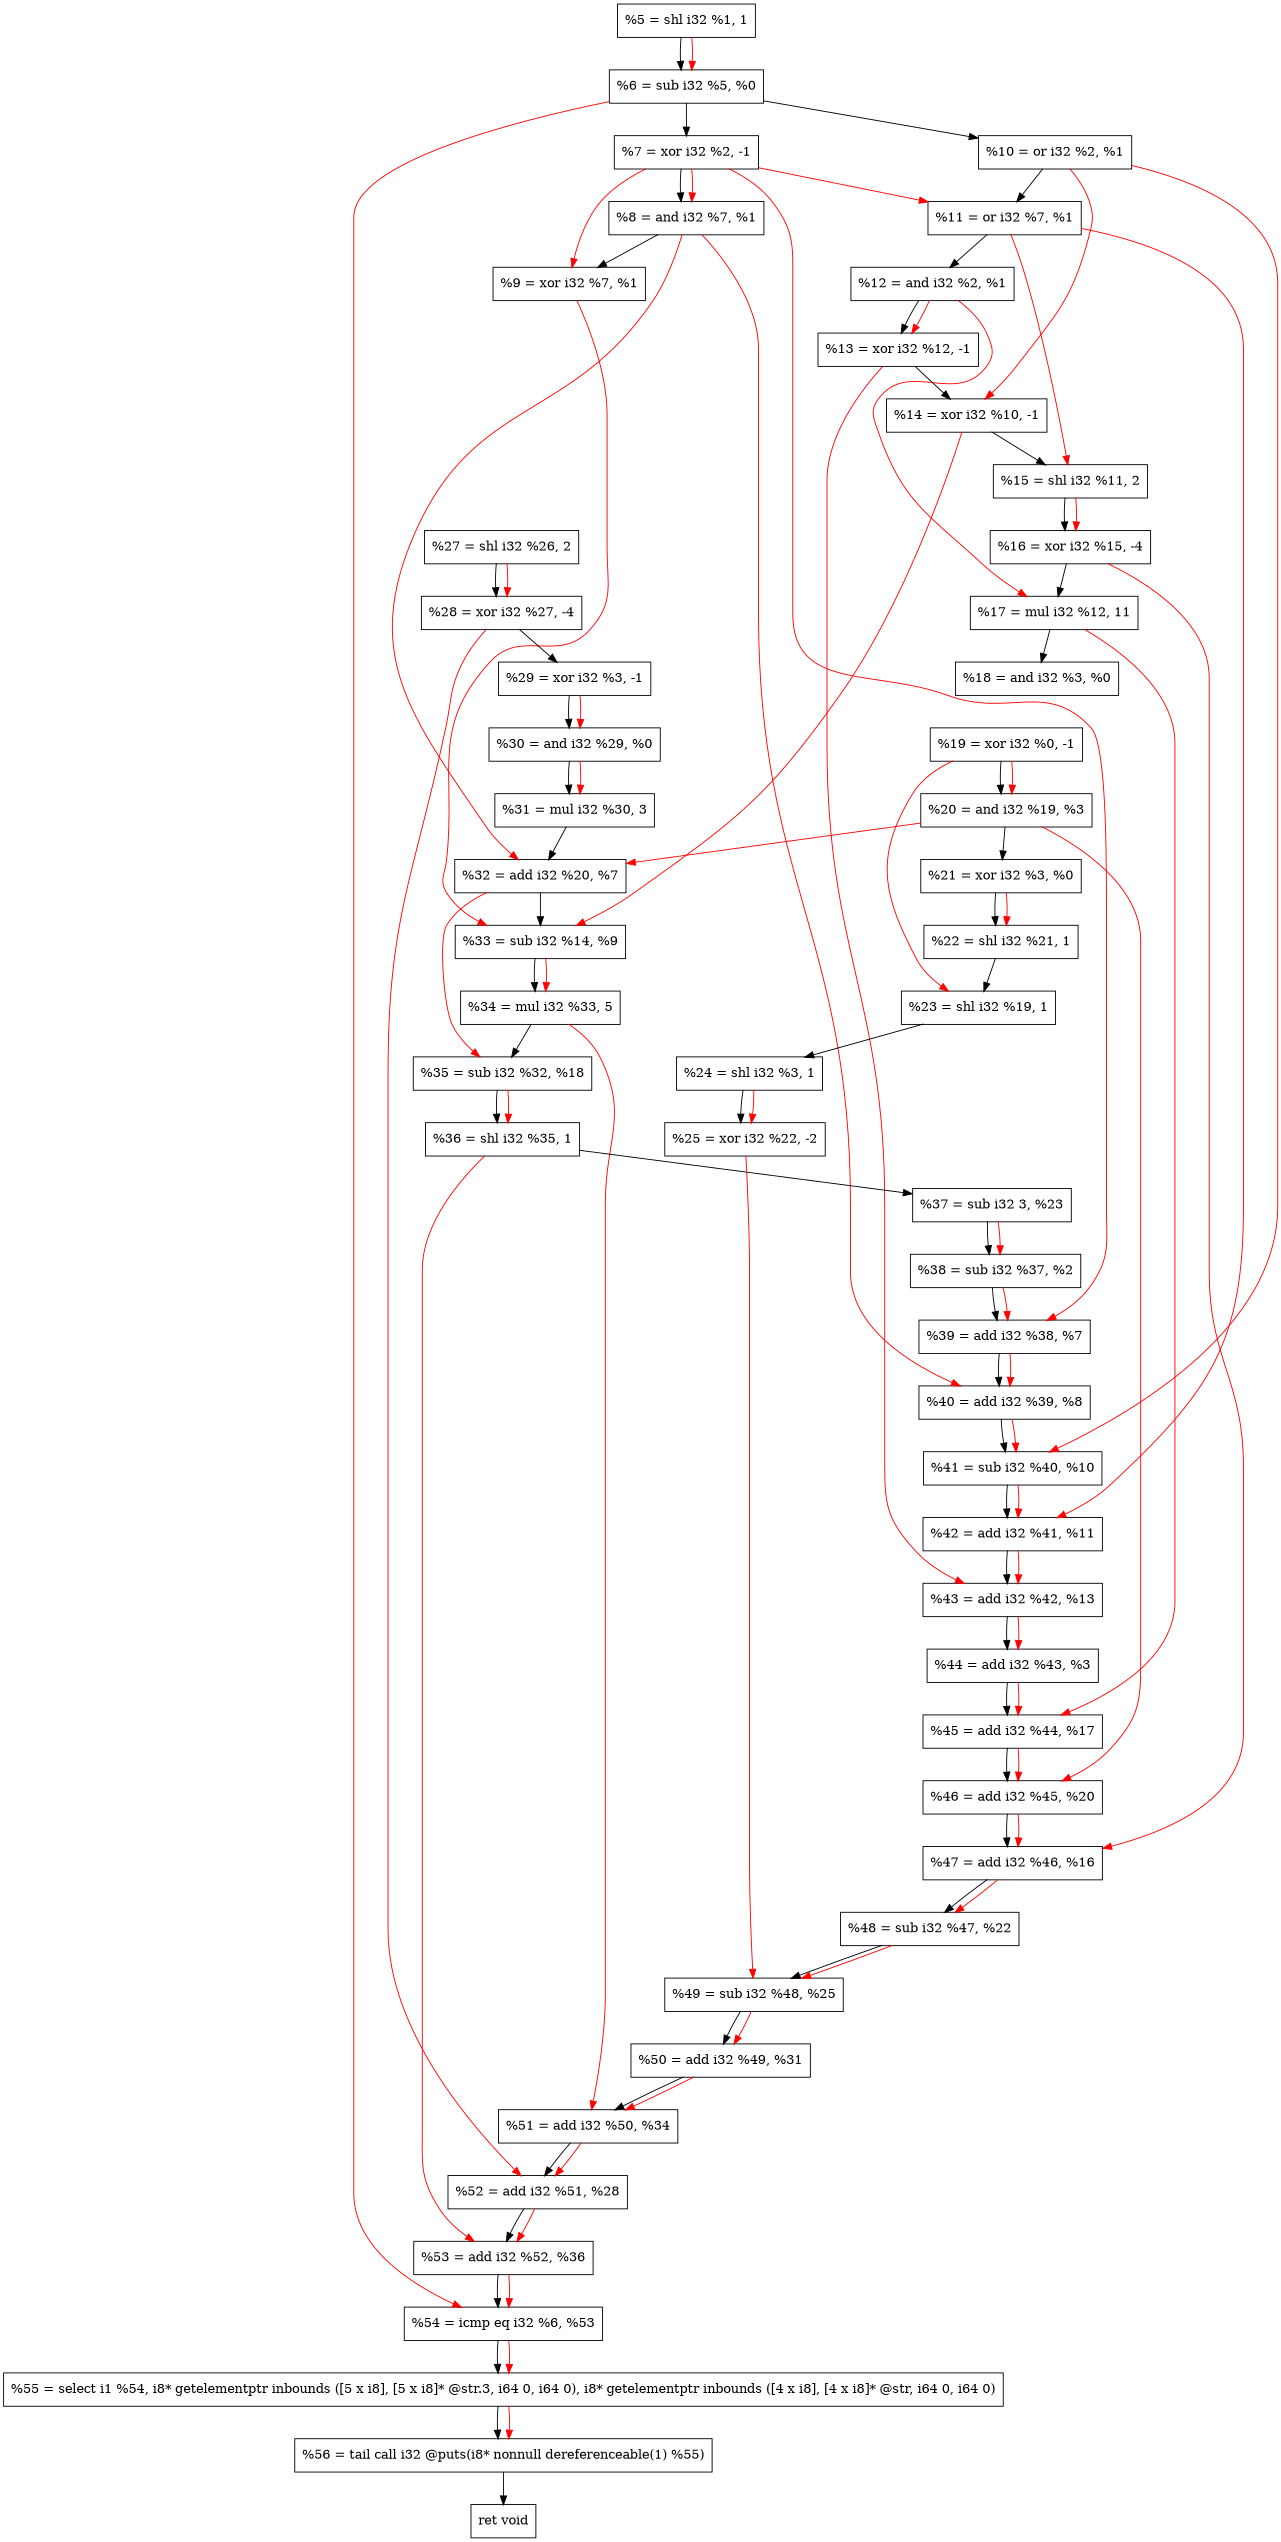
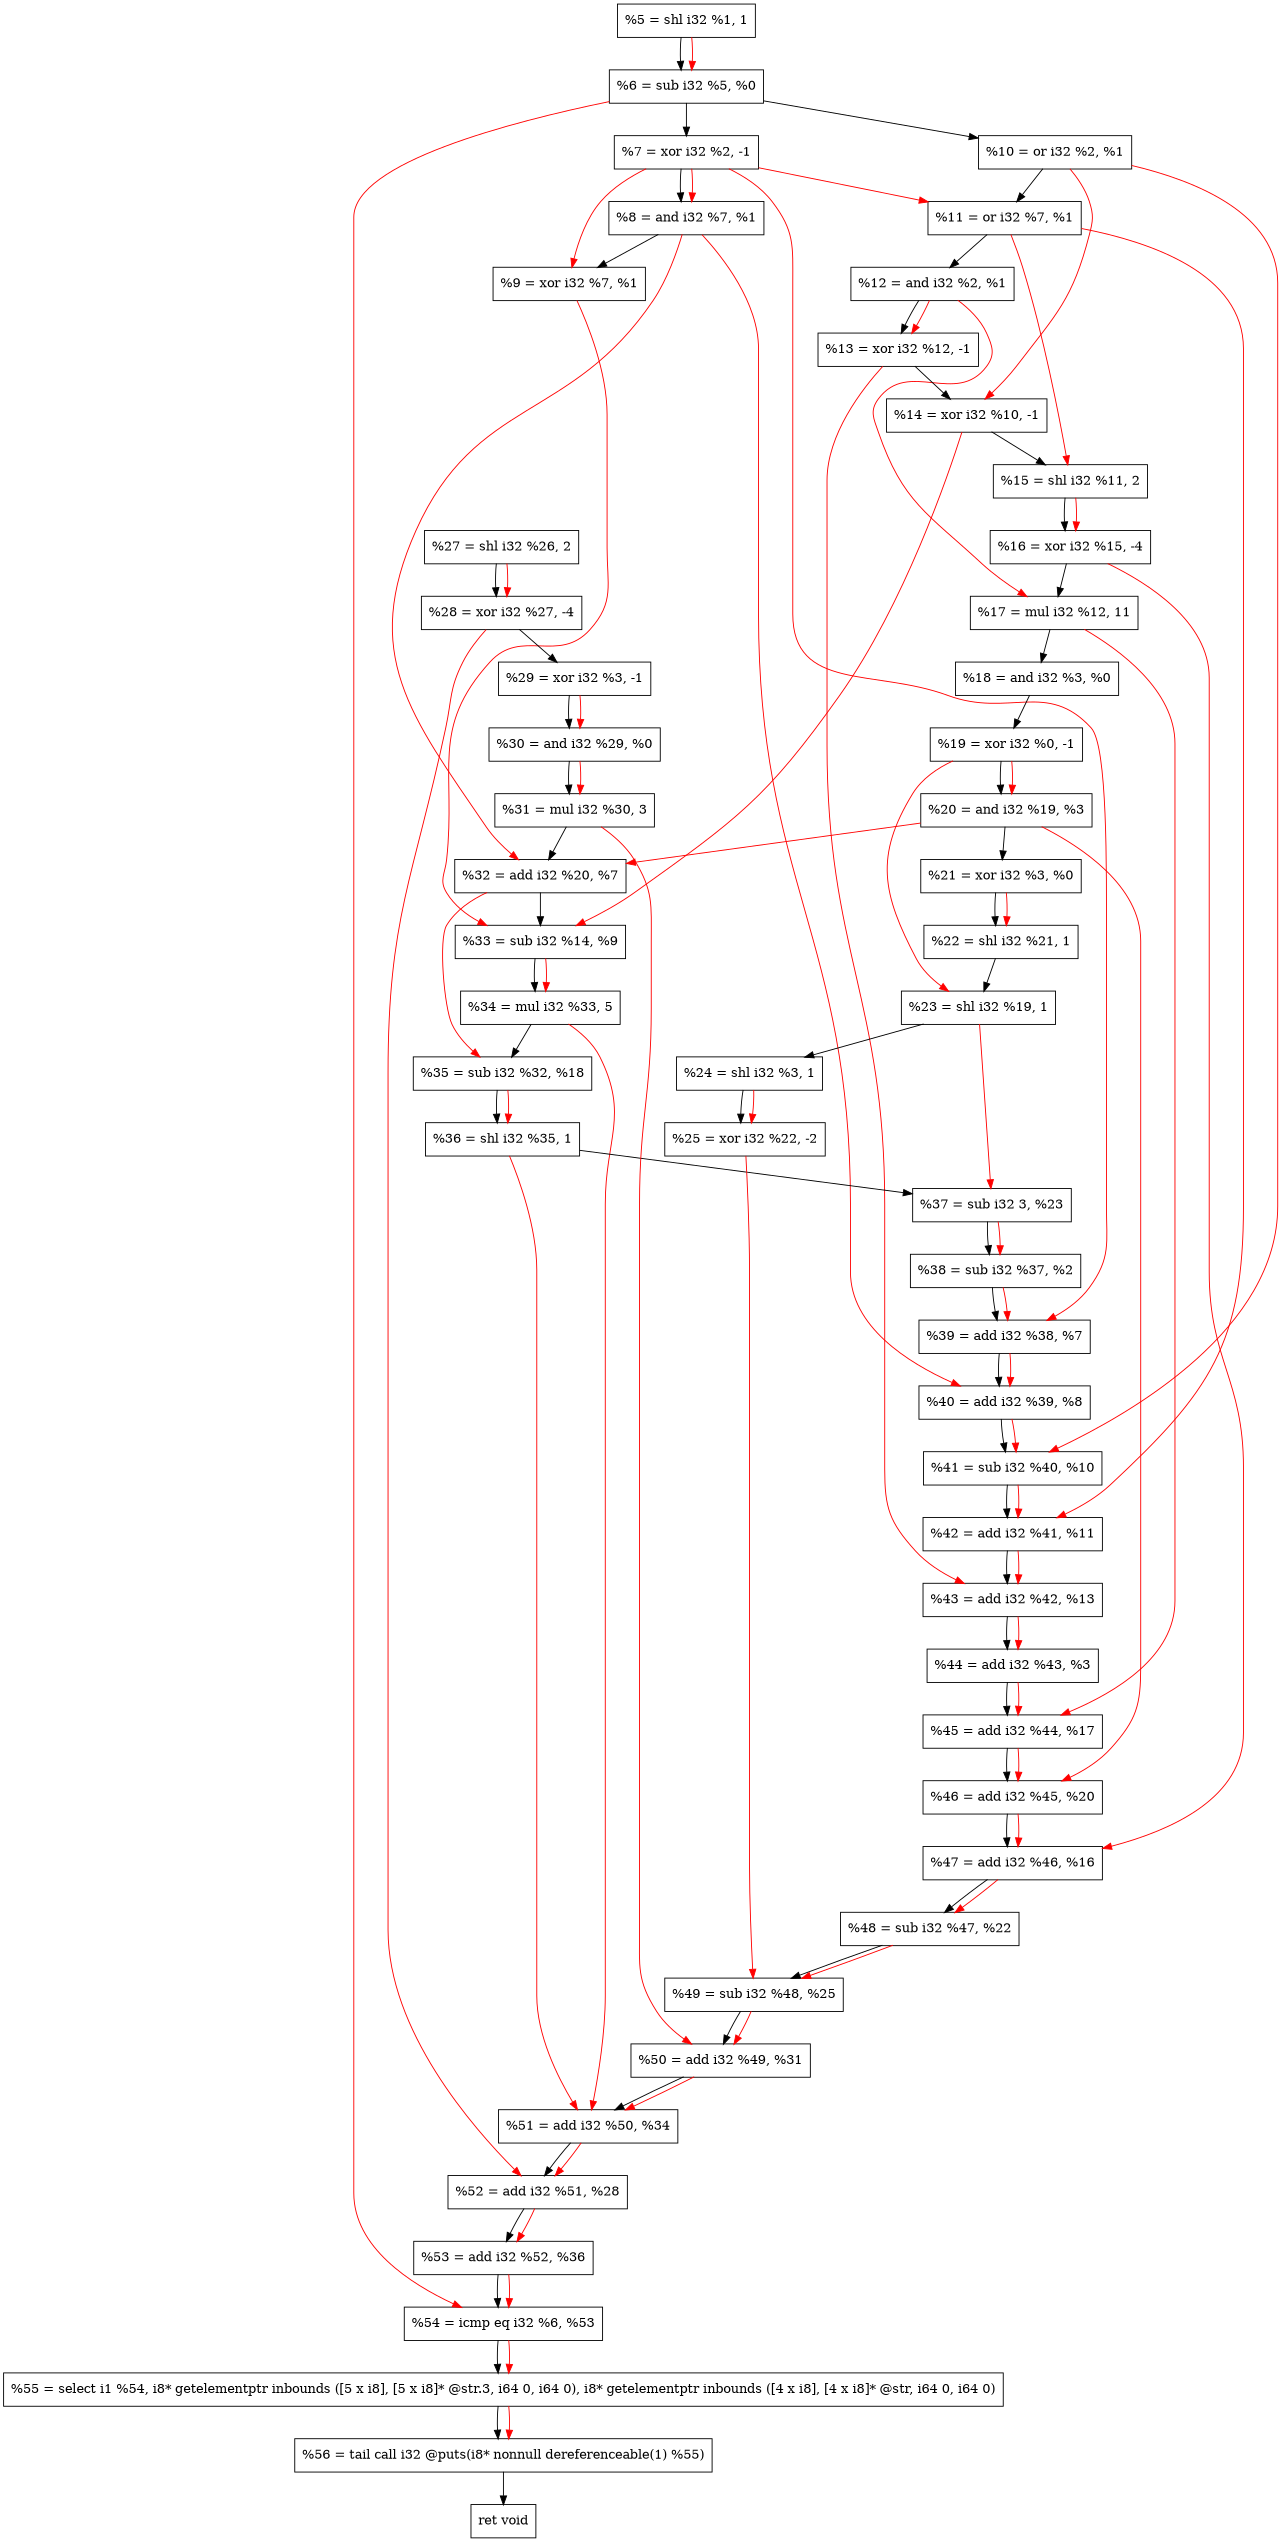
edge "%18 = and i32 %3, %0" -> "%19 = xor i32 %0, -1": added
edge "%23 = shl i32 %19, 1" -> "%37 = sub i32 3, %23": added
edge "%31 = mul i32 %30, 3" -> "%50 = add i32 %49, %31": added
edge "%36 = shl i32 %35, 1" -> "%53 = add i32 %52, %36": now "%36 = shl i32 %35, 1" -> "%51 = add i32 %50, %34"
